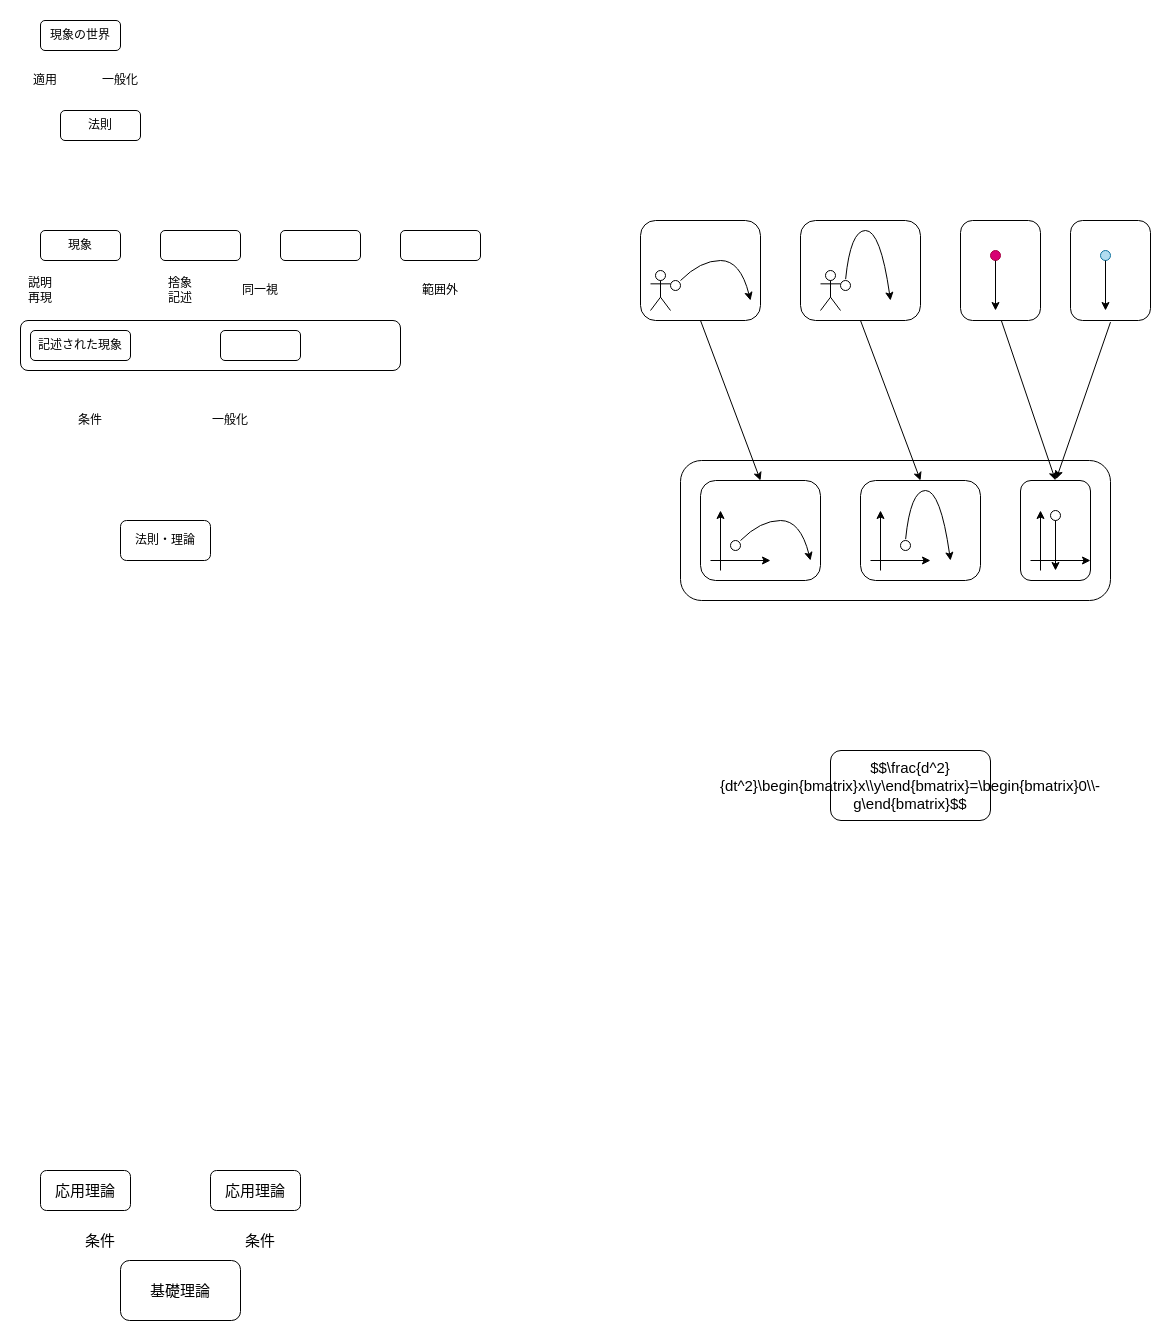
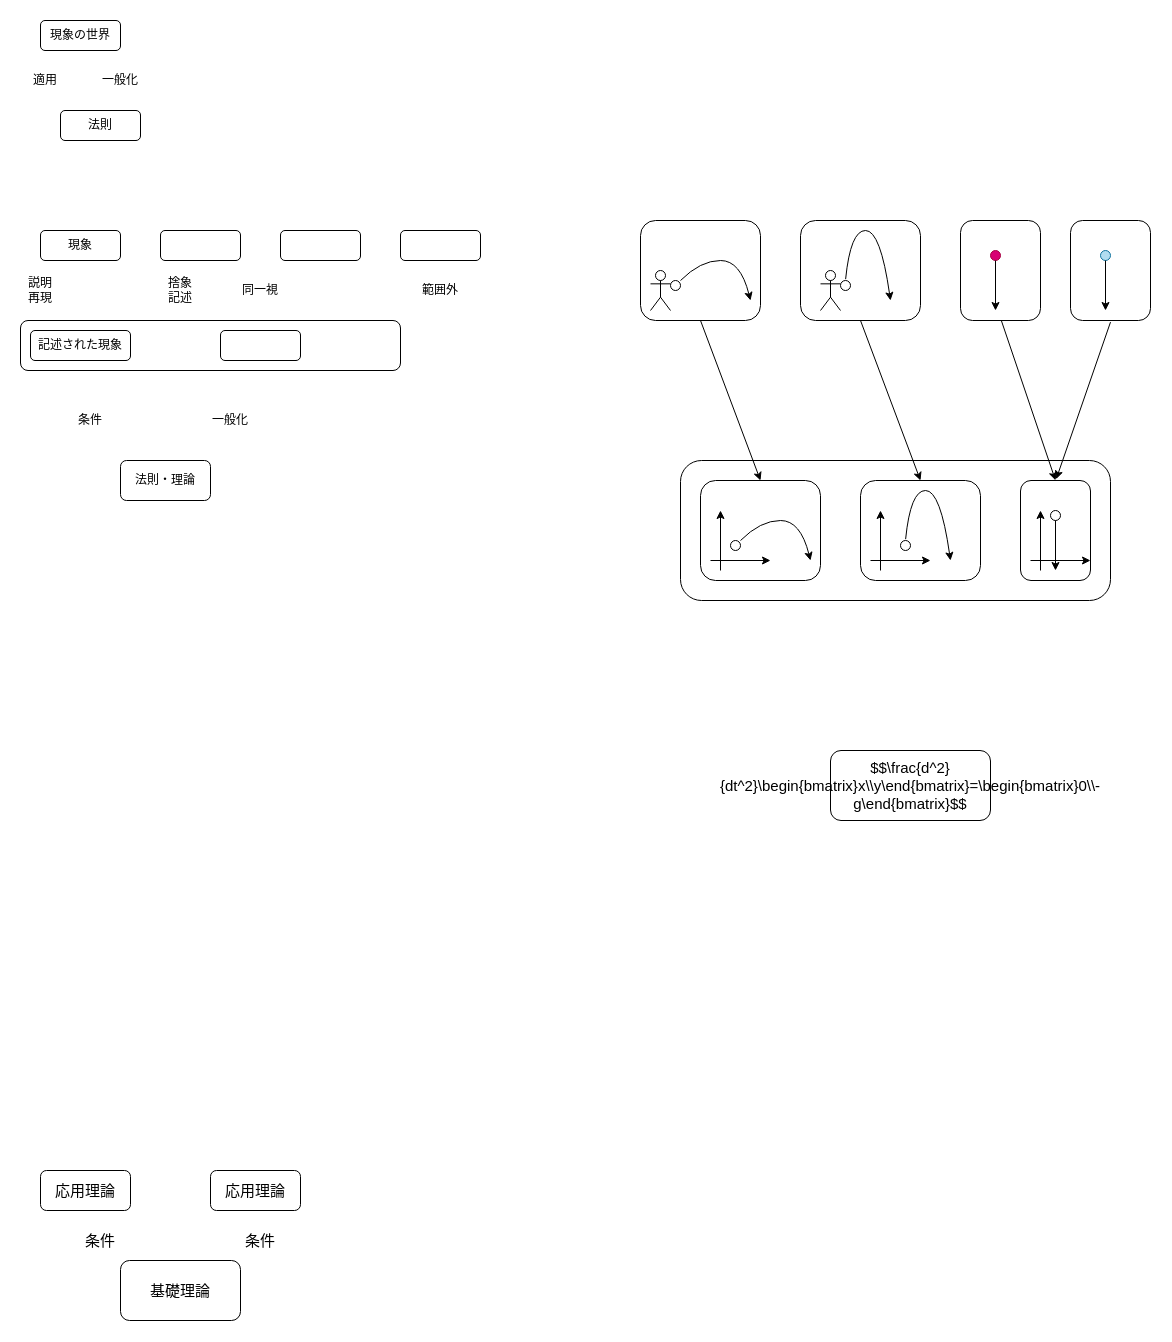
node "法則・理論": moved (166, 541) -> (166, 481)
